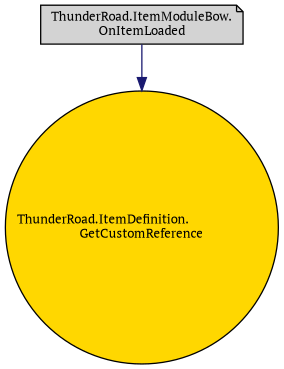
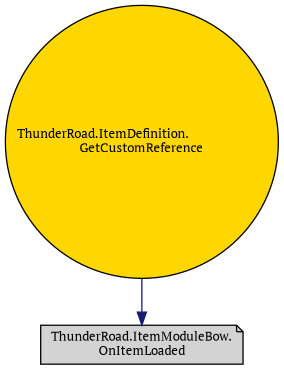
edge "ThunderRoad.ItemModuleBow. OnItemLoaded" -> "ThunderRoad.ItemDefinition. GetCustomReference": reversed
